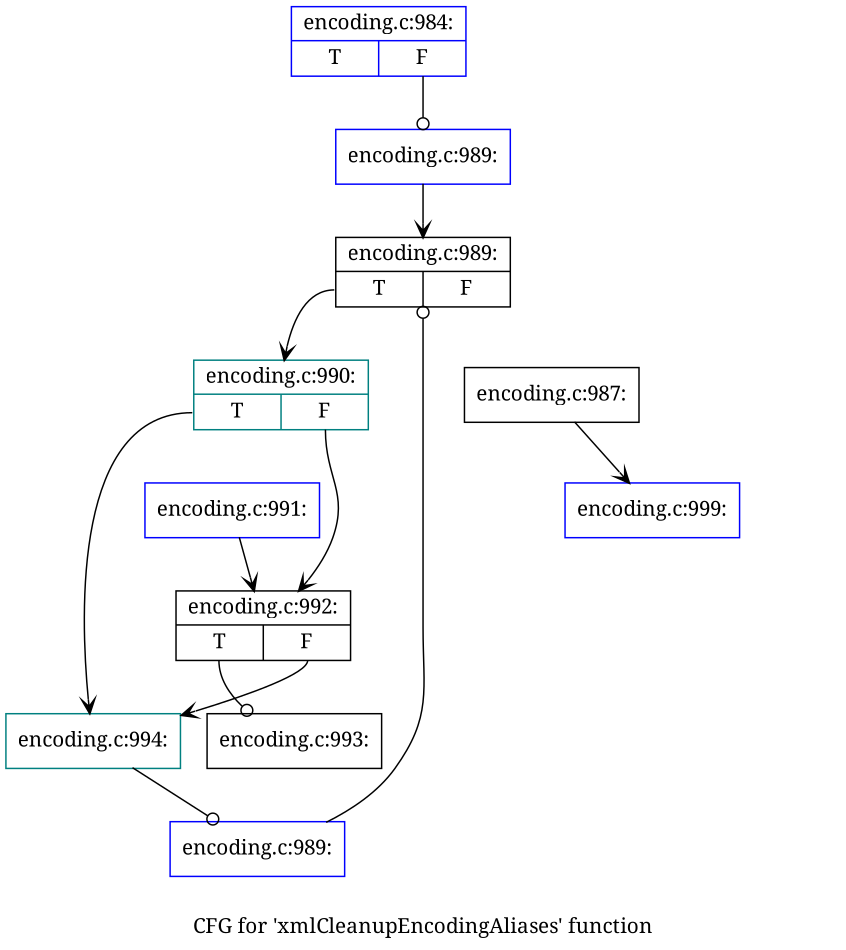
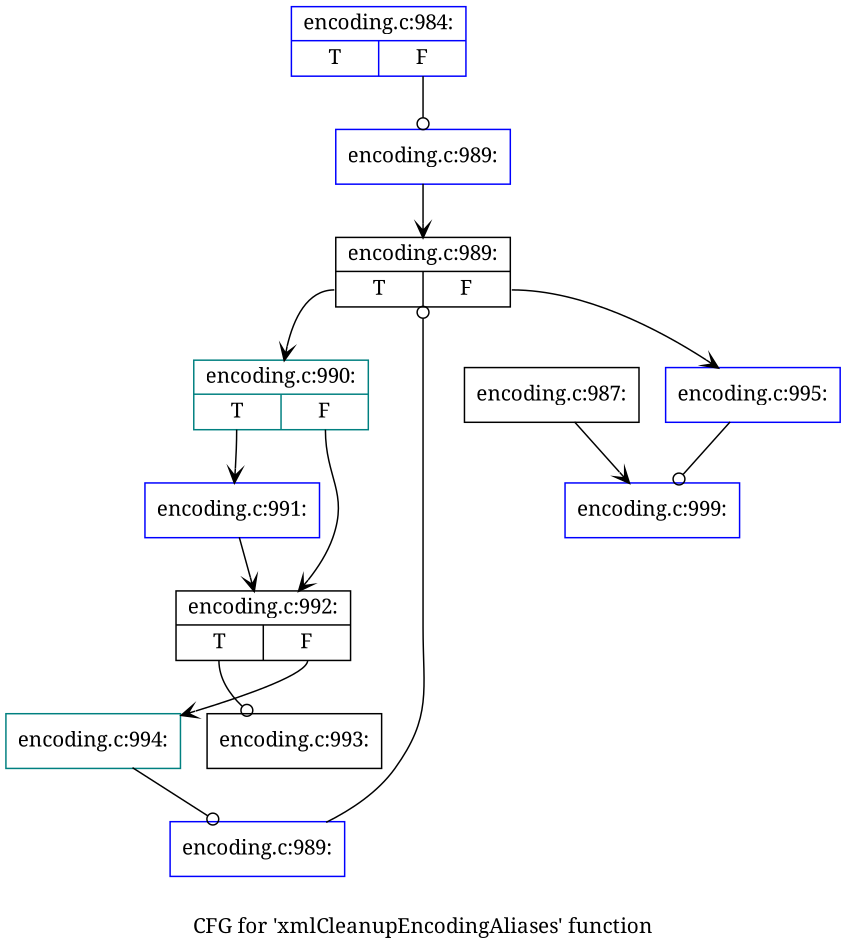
node "encoding.c:995:": added
edge "encoding.c:990:" -> "encoding.c:994:": now "encoding.c:990:" -> "encoding.c:991:"
